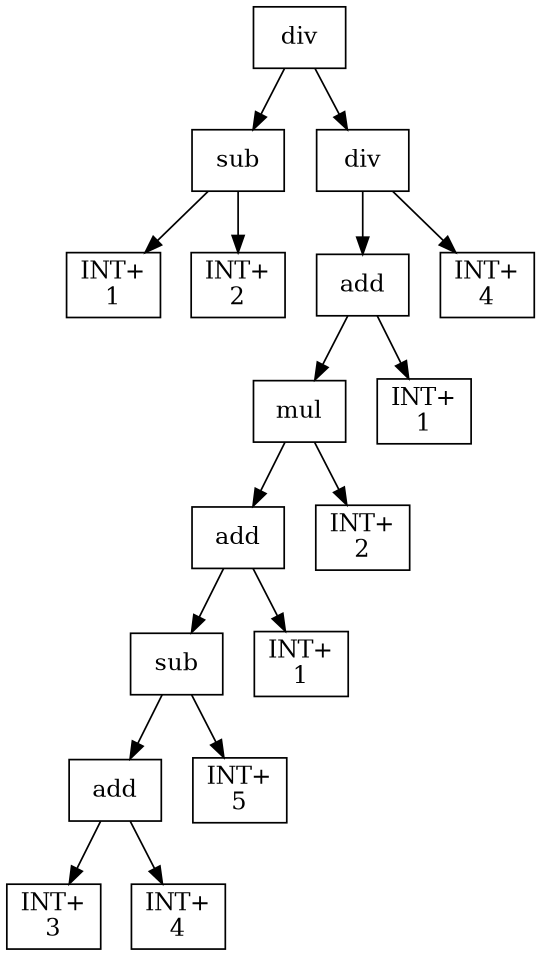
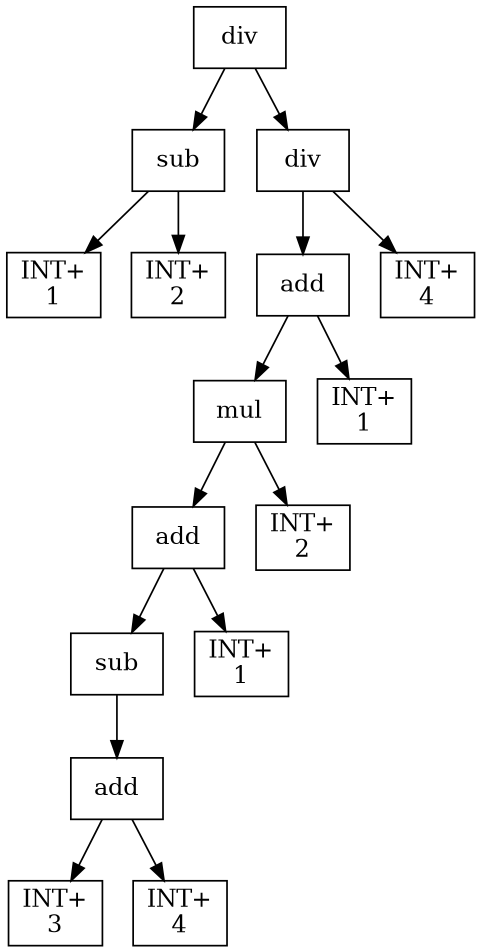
node "INT+ 5": removed
